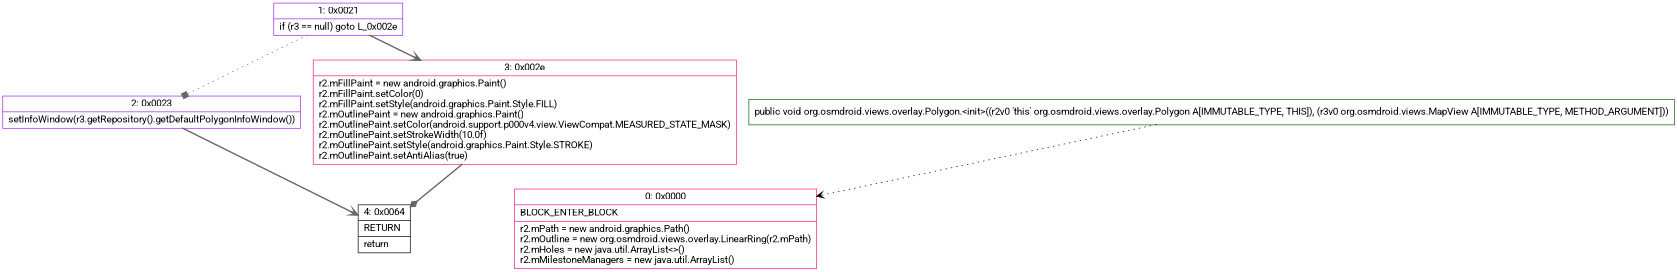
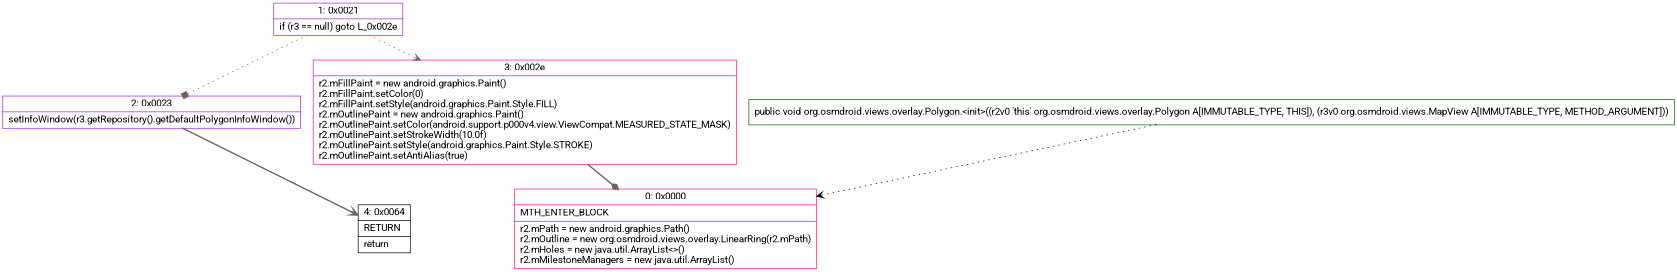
edge "1: 0x0021" -> "3: 0x002e": style bold -> dotted
edge "3: 0x002e" -> "4: 0x0064": now "3: 0x002e" -> "0: 0x0000"
node "0: 0x0000": text "BLOCK_ENTER_BLOCK" -> "MTH_ENTER_BLOCK"
